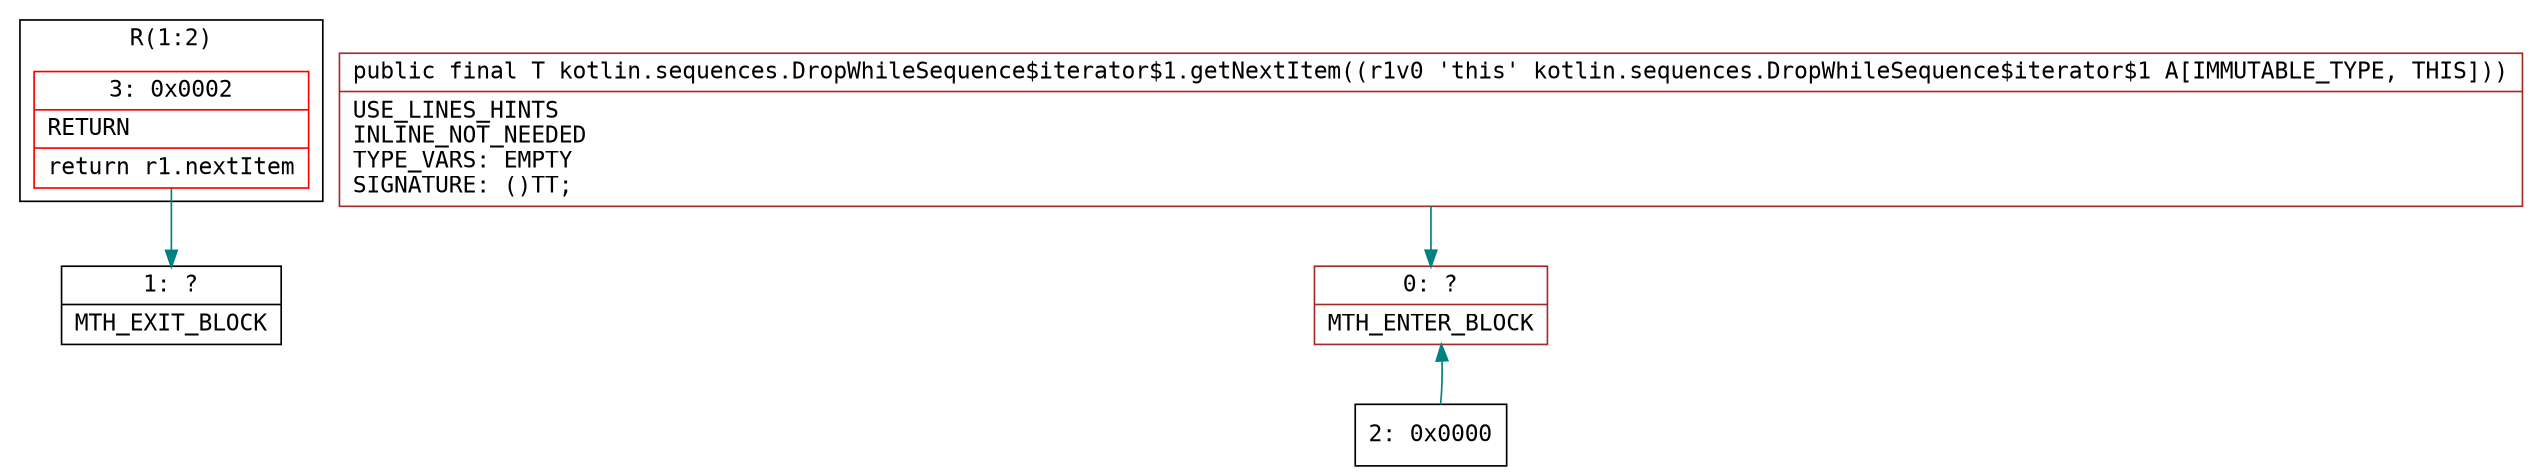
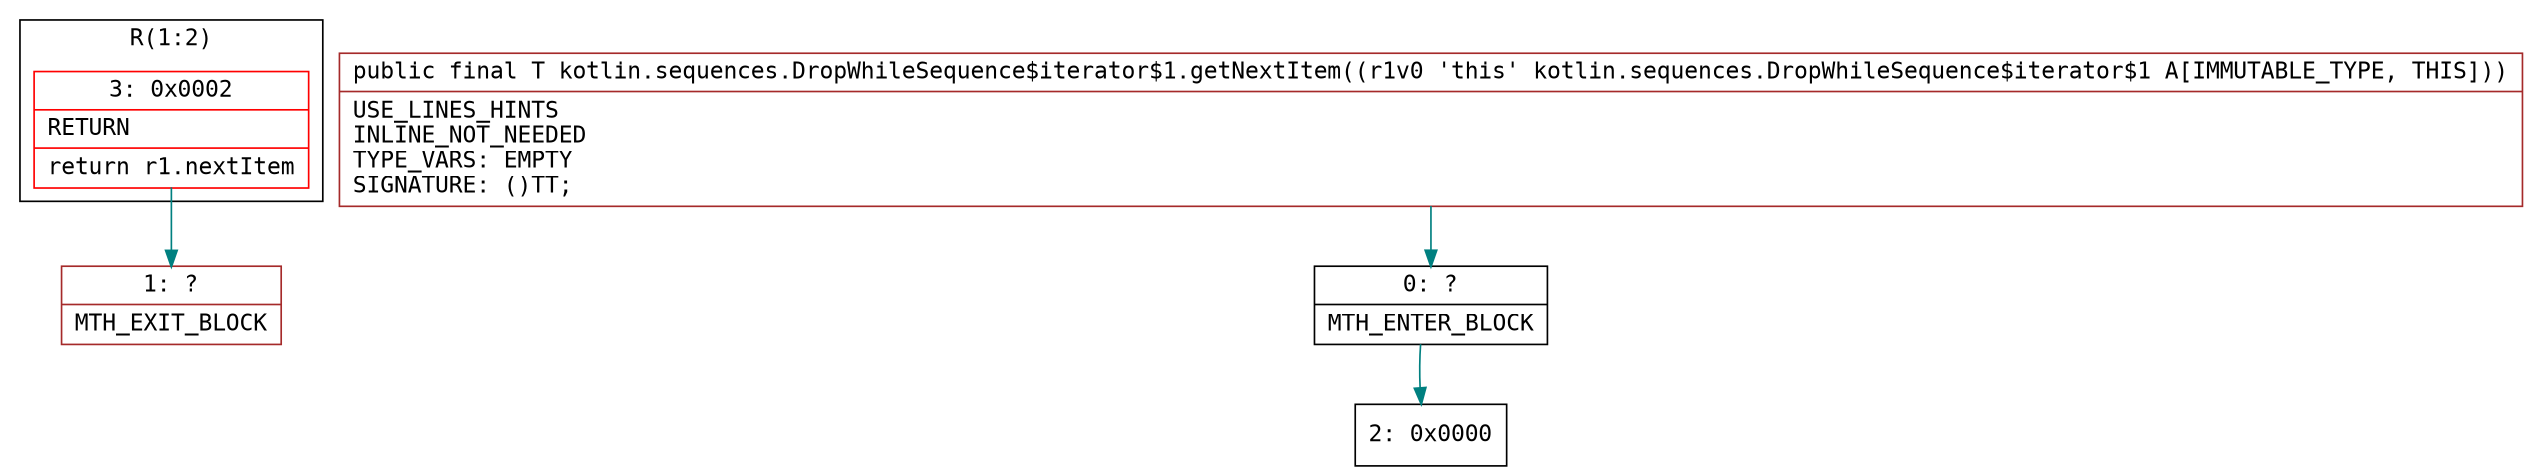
node "1: ?": color black -> brown
node "0: ?": color brown -> black
edge "2: 0x0000" -> "0: ?": reversed
